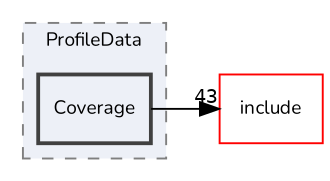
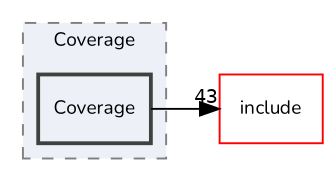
cluster "ProfileData": label "ProfileData" -> "Coverage"
